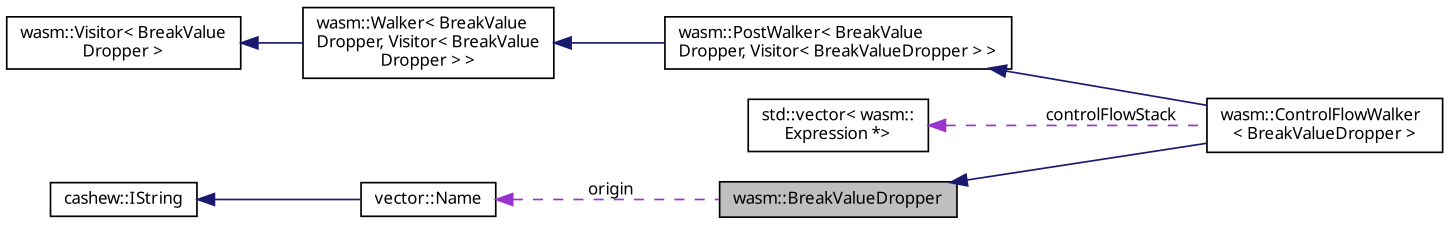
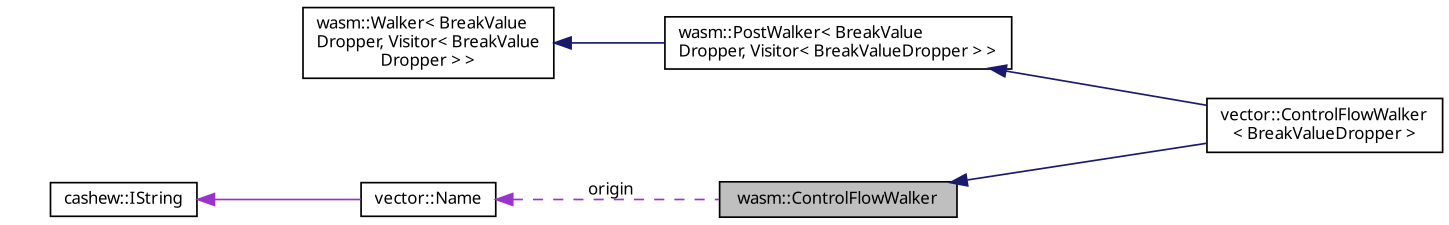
node "wasm::Visitor< BreakValue Dropper >": removed
node "std::vector< wasm:: Expression *>": removed
node "wasm::ControlFlowWalker < BreakValueDropper >": label "wasm::ControlFlowWalker < BreakValueDropper >" -> "vector::ControlFlowWalker < BreakValueDropper >"
edge "vector::Name" -> "cashew::IString": color midnightblue -> darkorchid3
node "wasm::BreakValueDropper": label "wasm::BreakValueDropper" -> "wasm::ControlFlowWalker"
